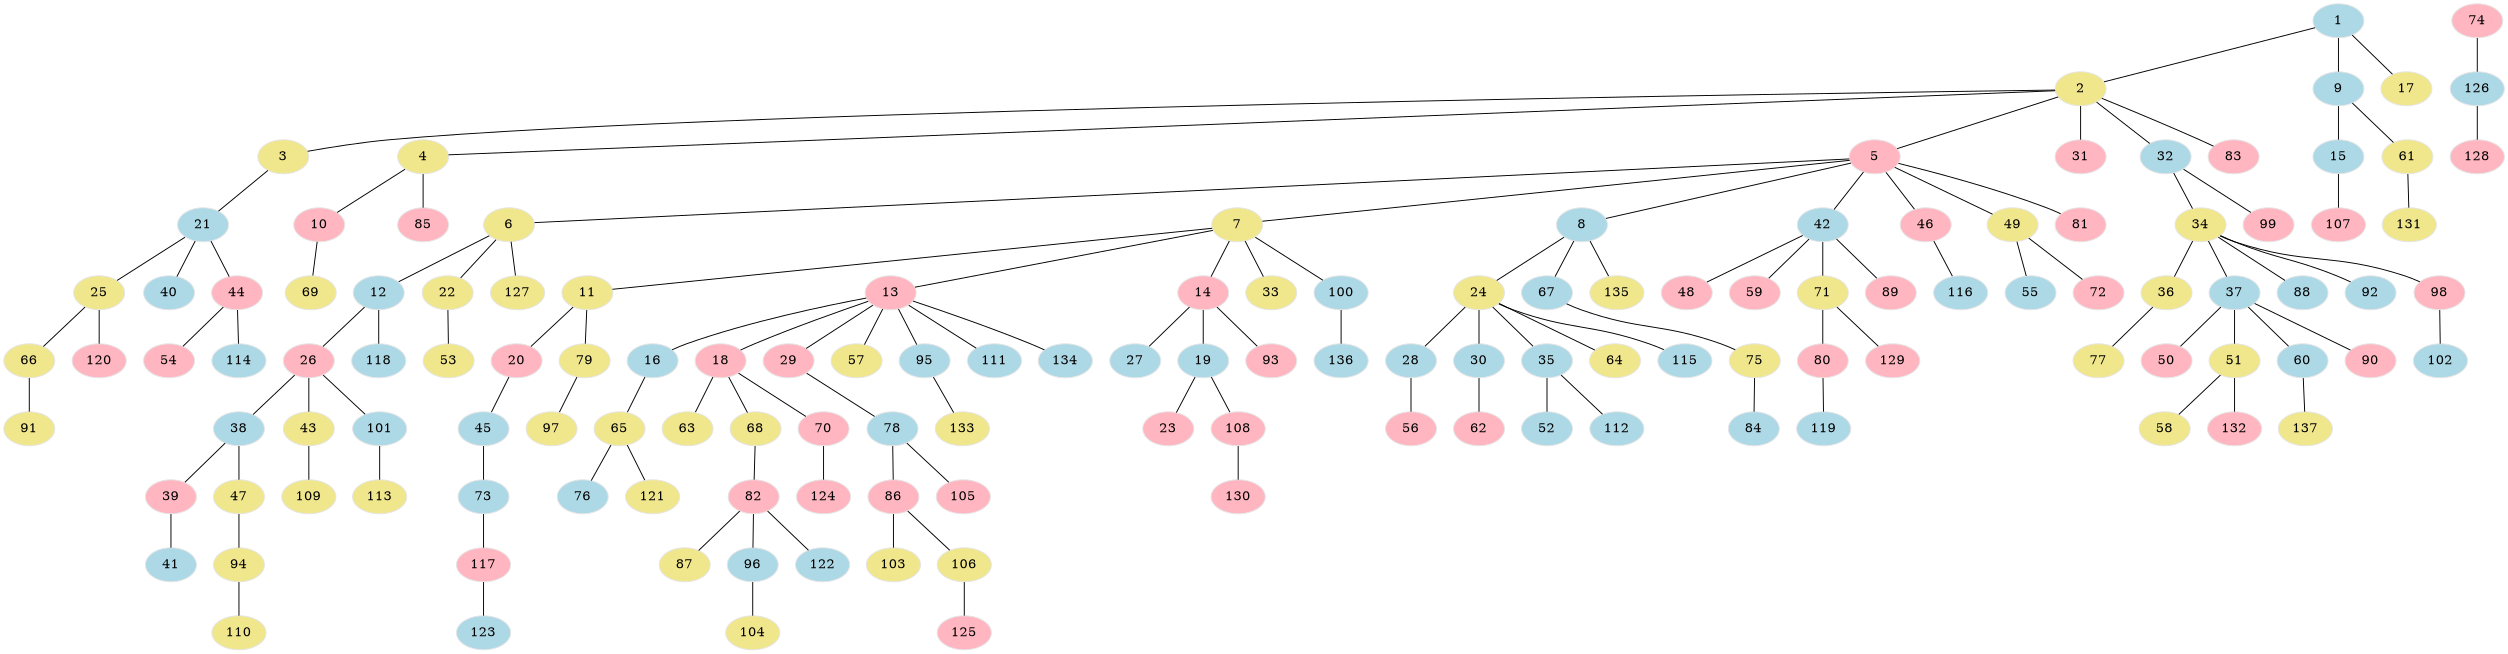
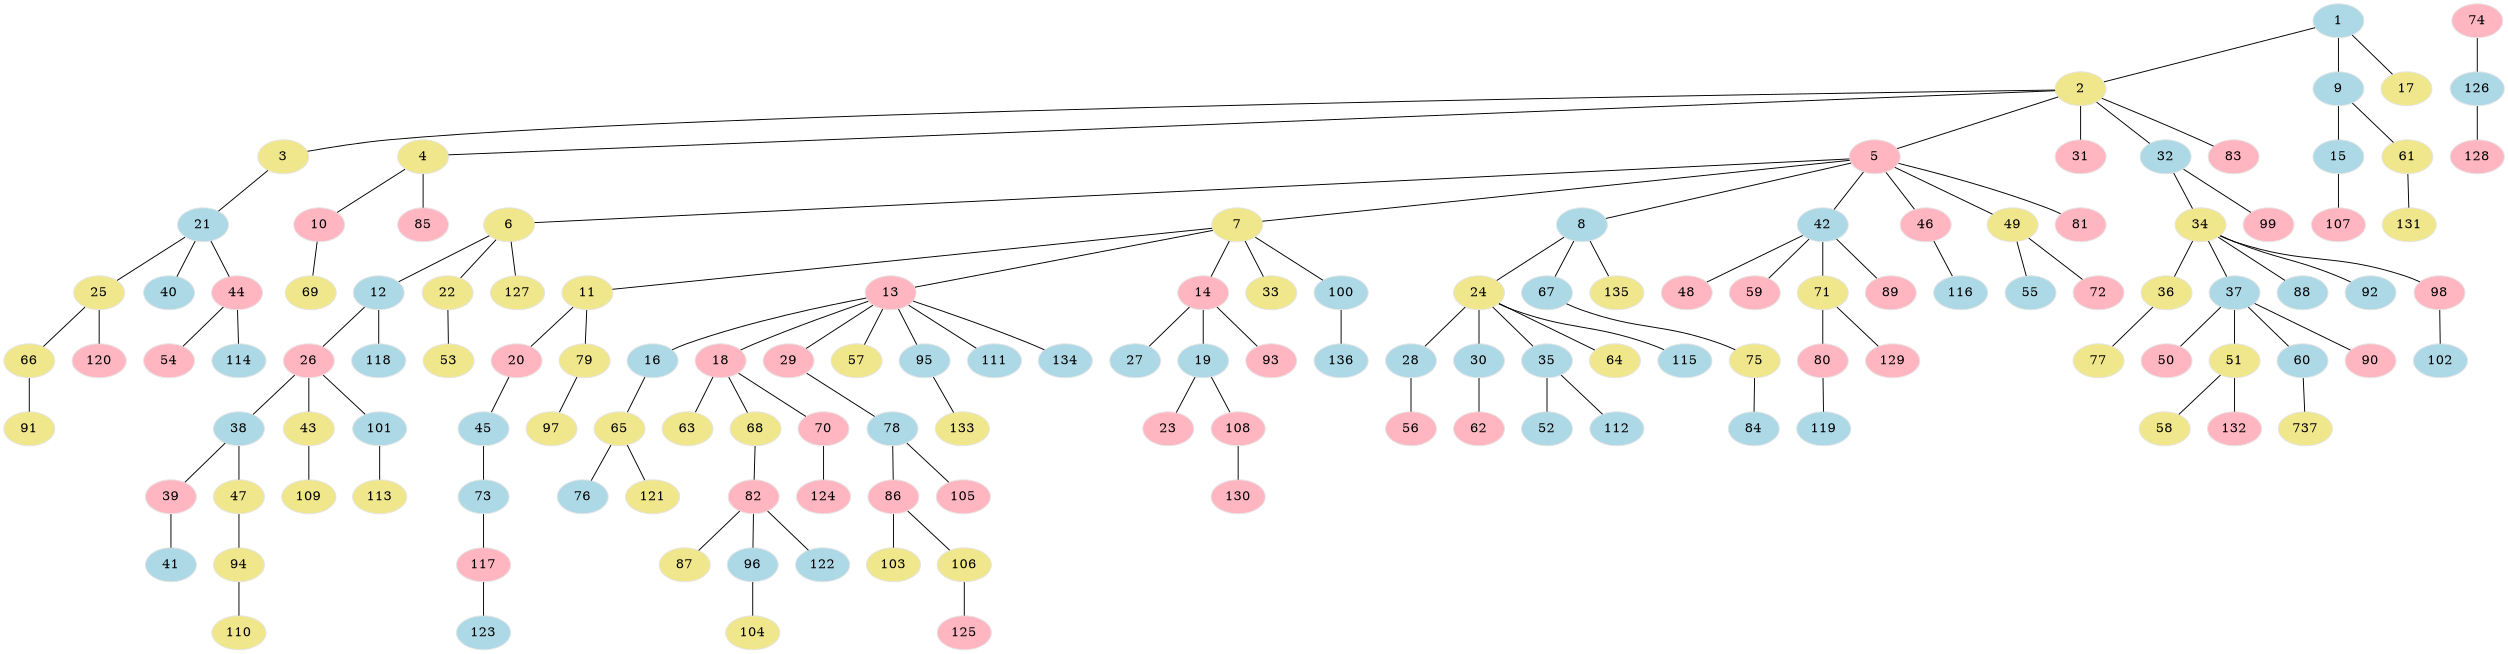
node "137": label "137" -> "737"
